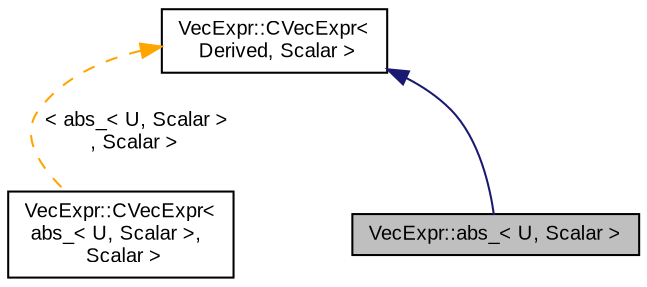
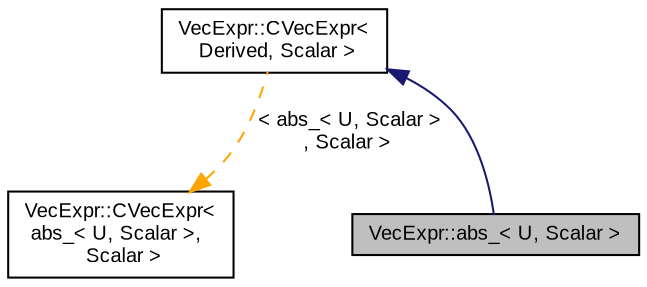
edge "VecExpr::CVecExpr< abs_< U, Scalar >, Scalar >" -> "VecExpr::CVecExpr< Derived, Scalar >": reversed
